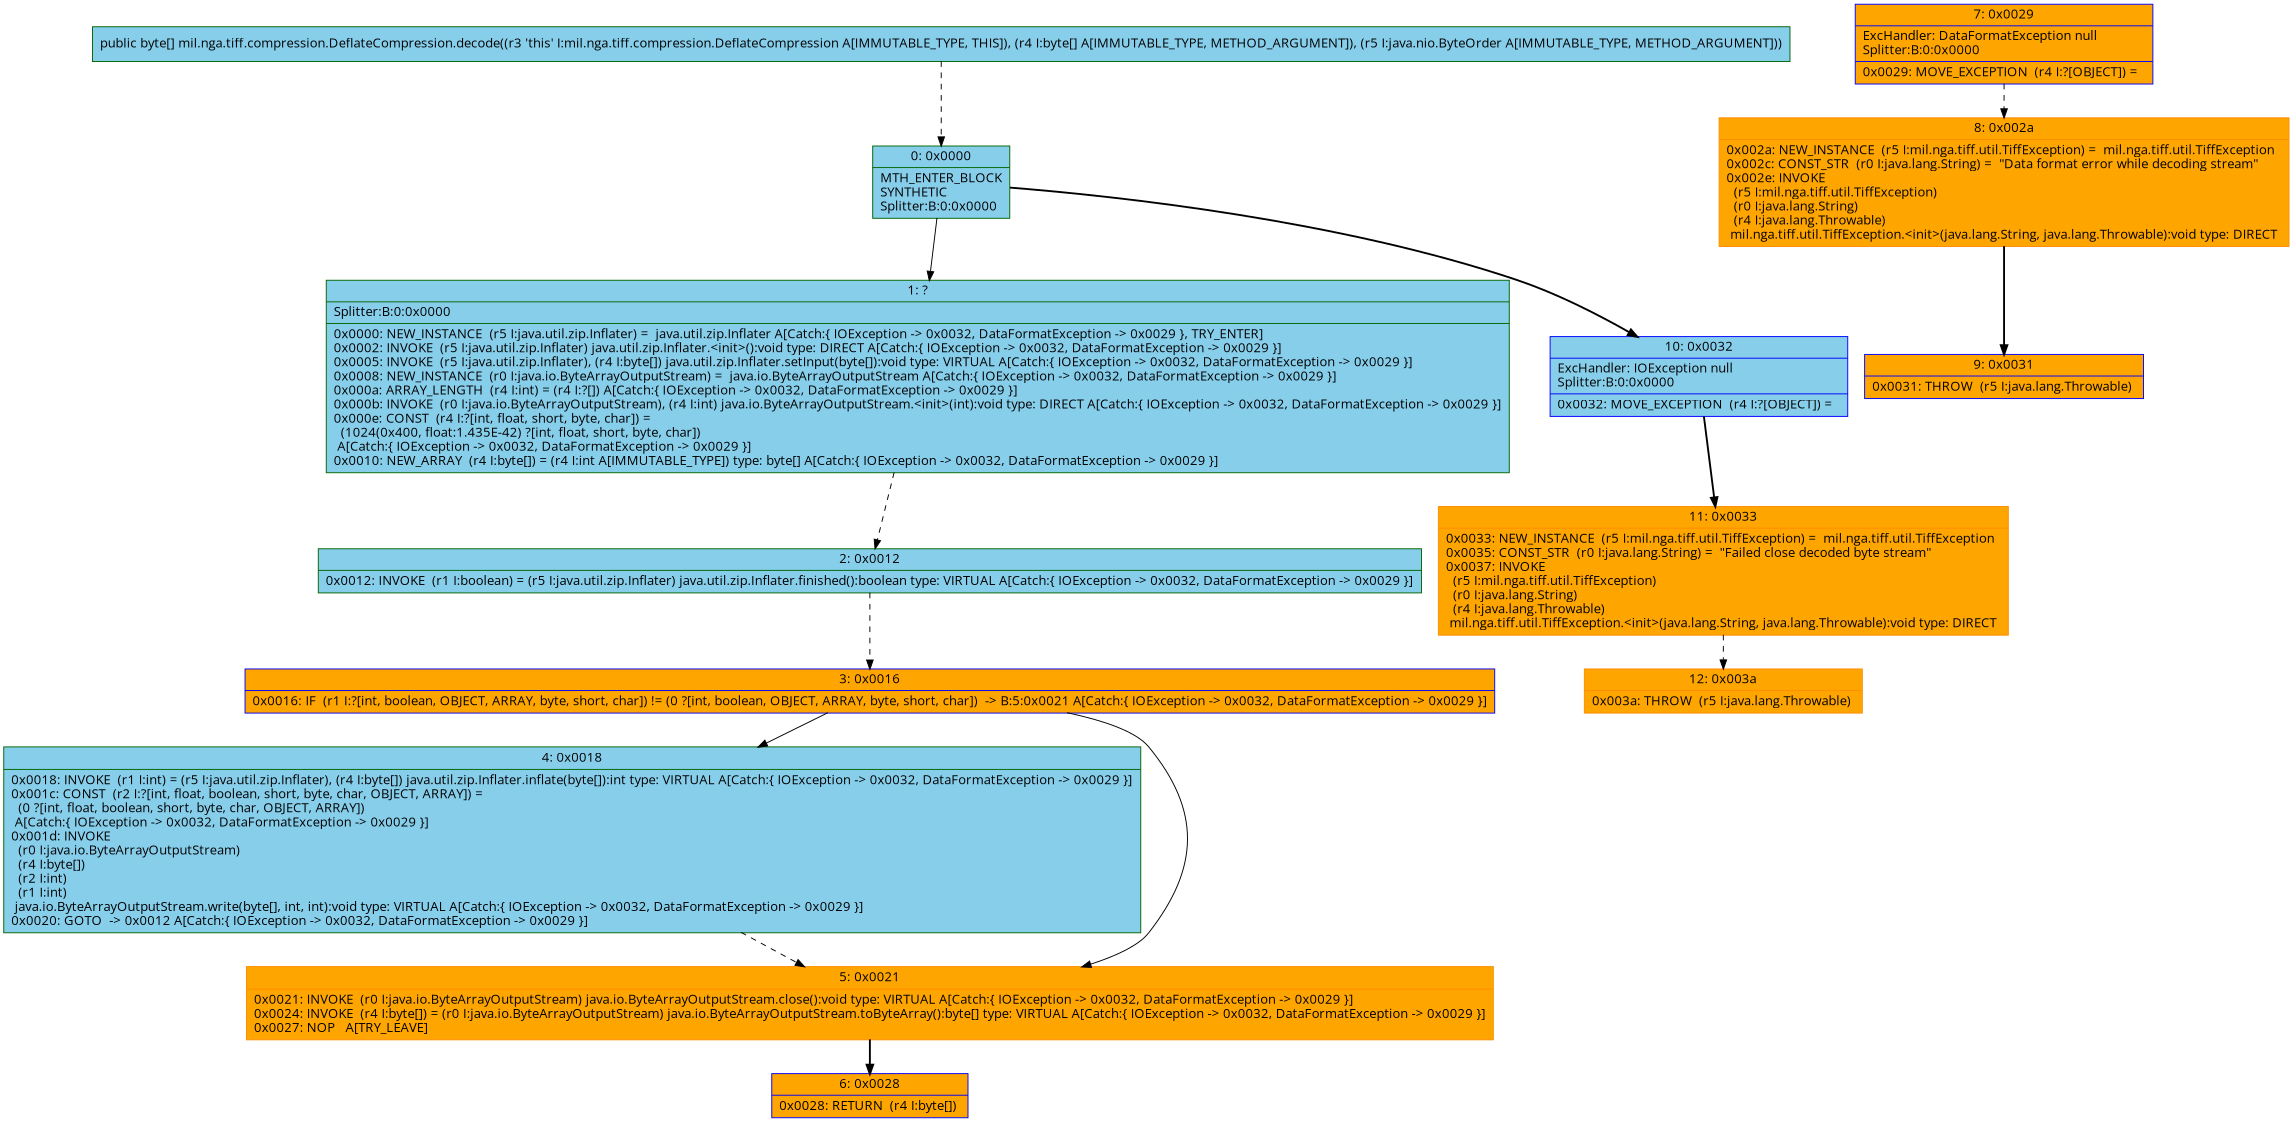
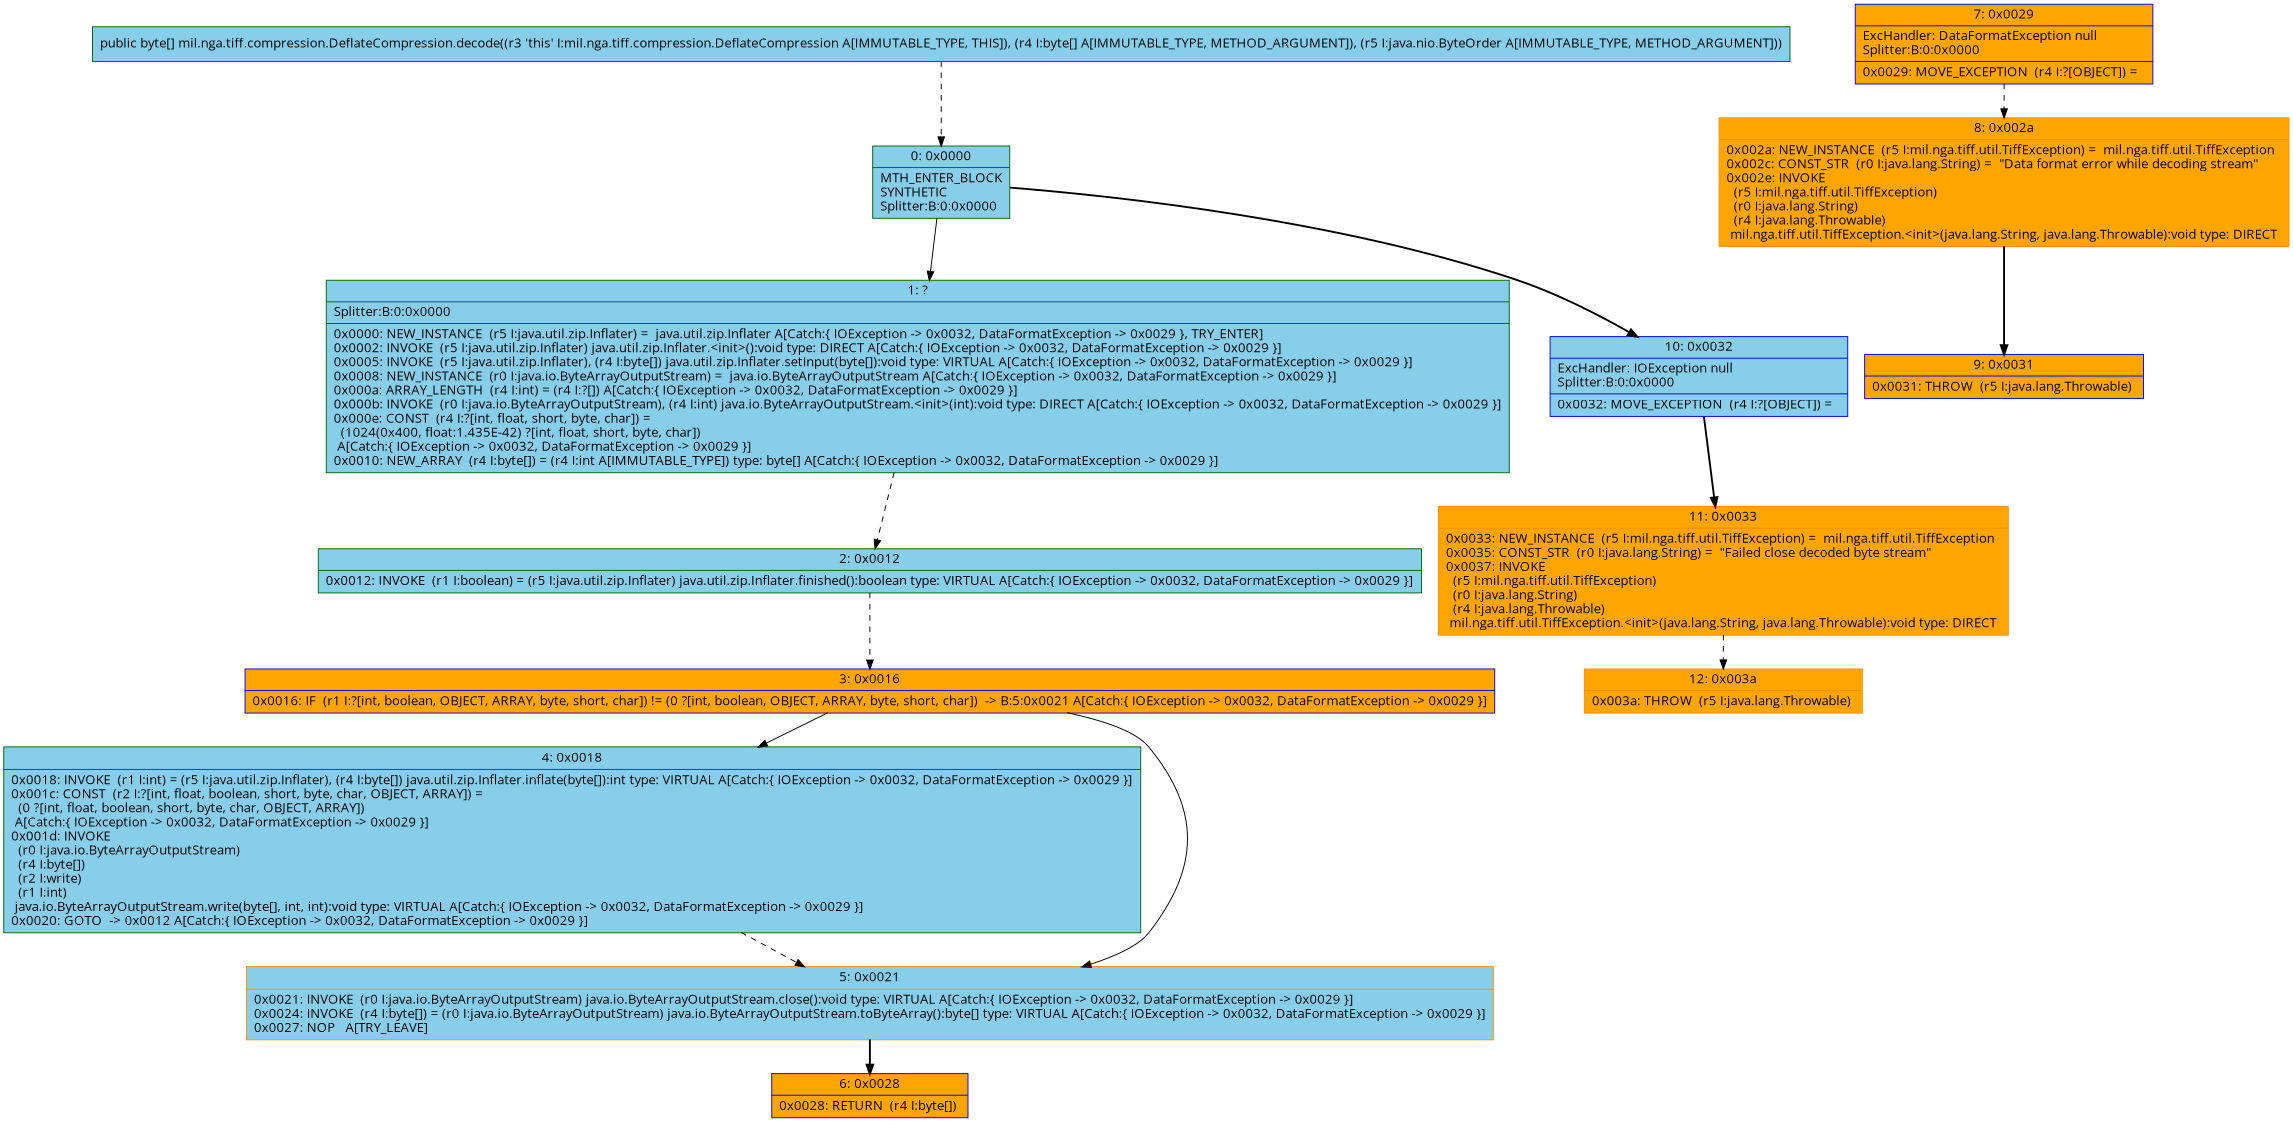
node "4: 0x0018": text "(r2 I:int)" -> "(r2 I:write)"
node "5: 0x0021": fillcolor orange -> skyblue
